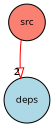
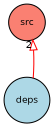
edge "src" -> "deps": reversed
